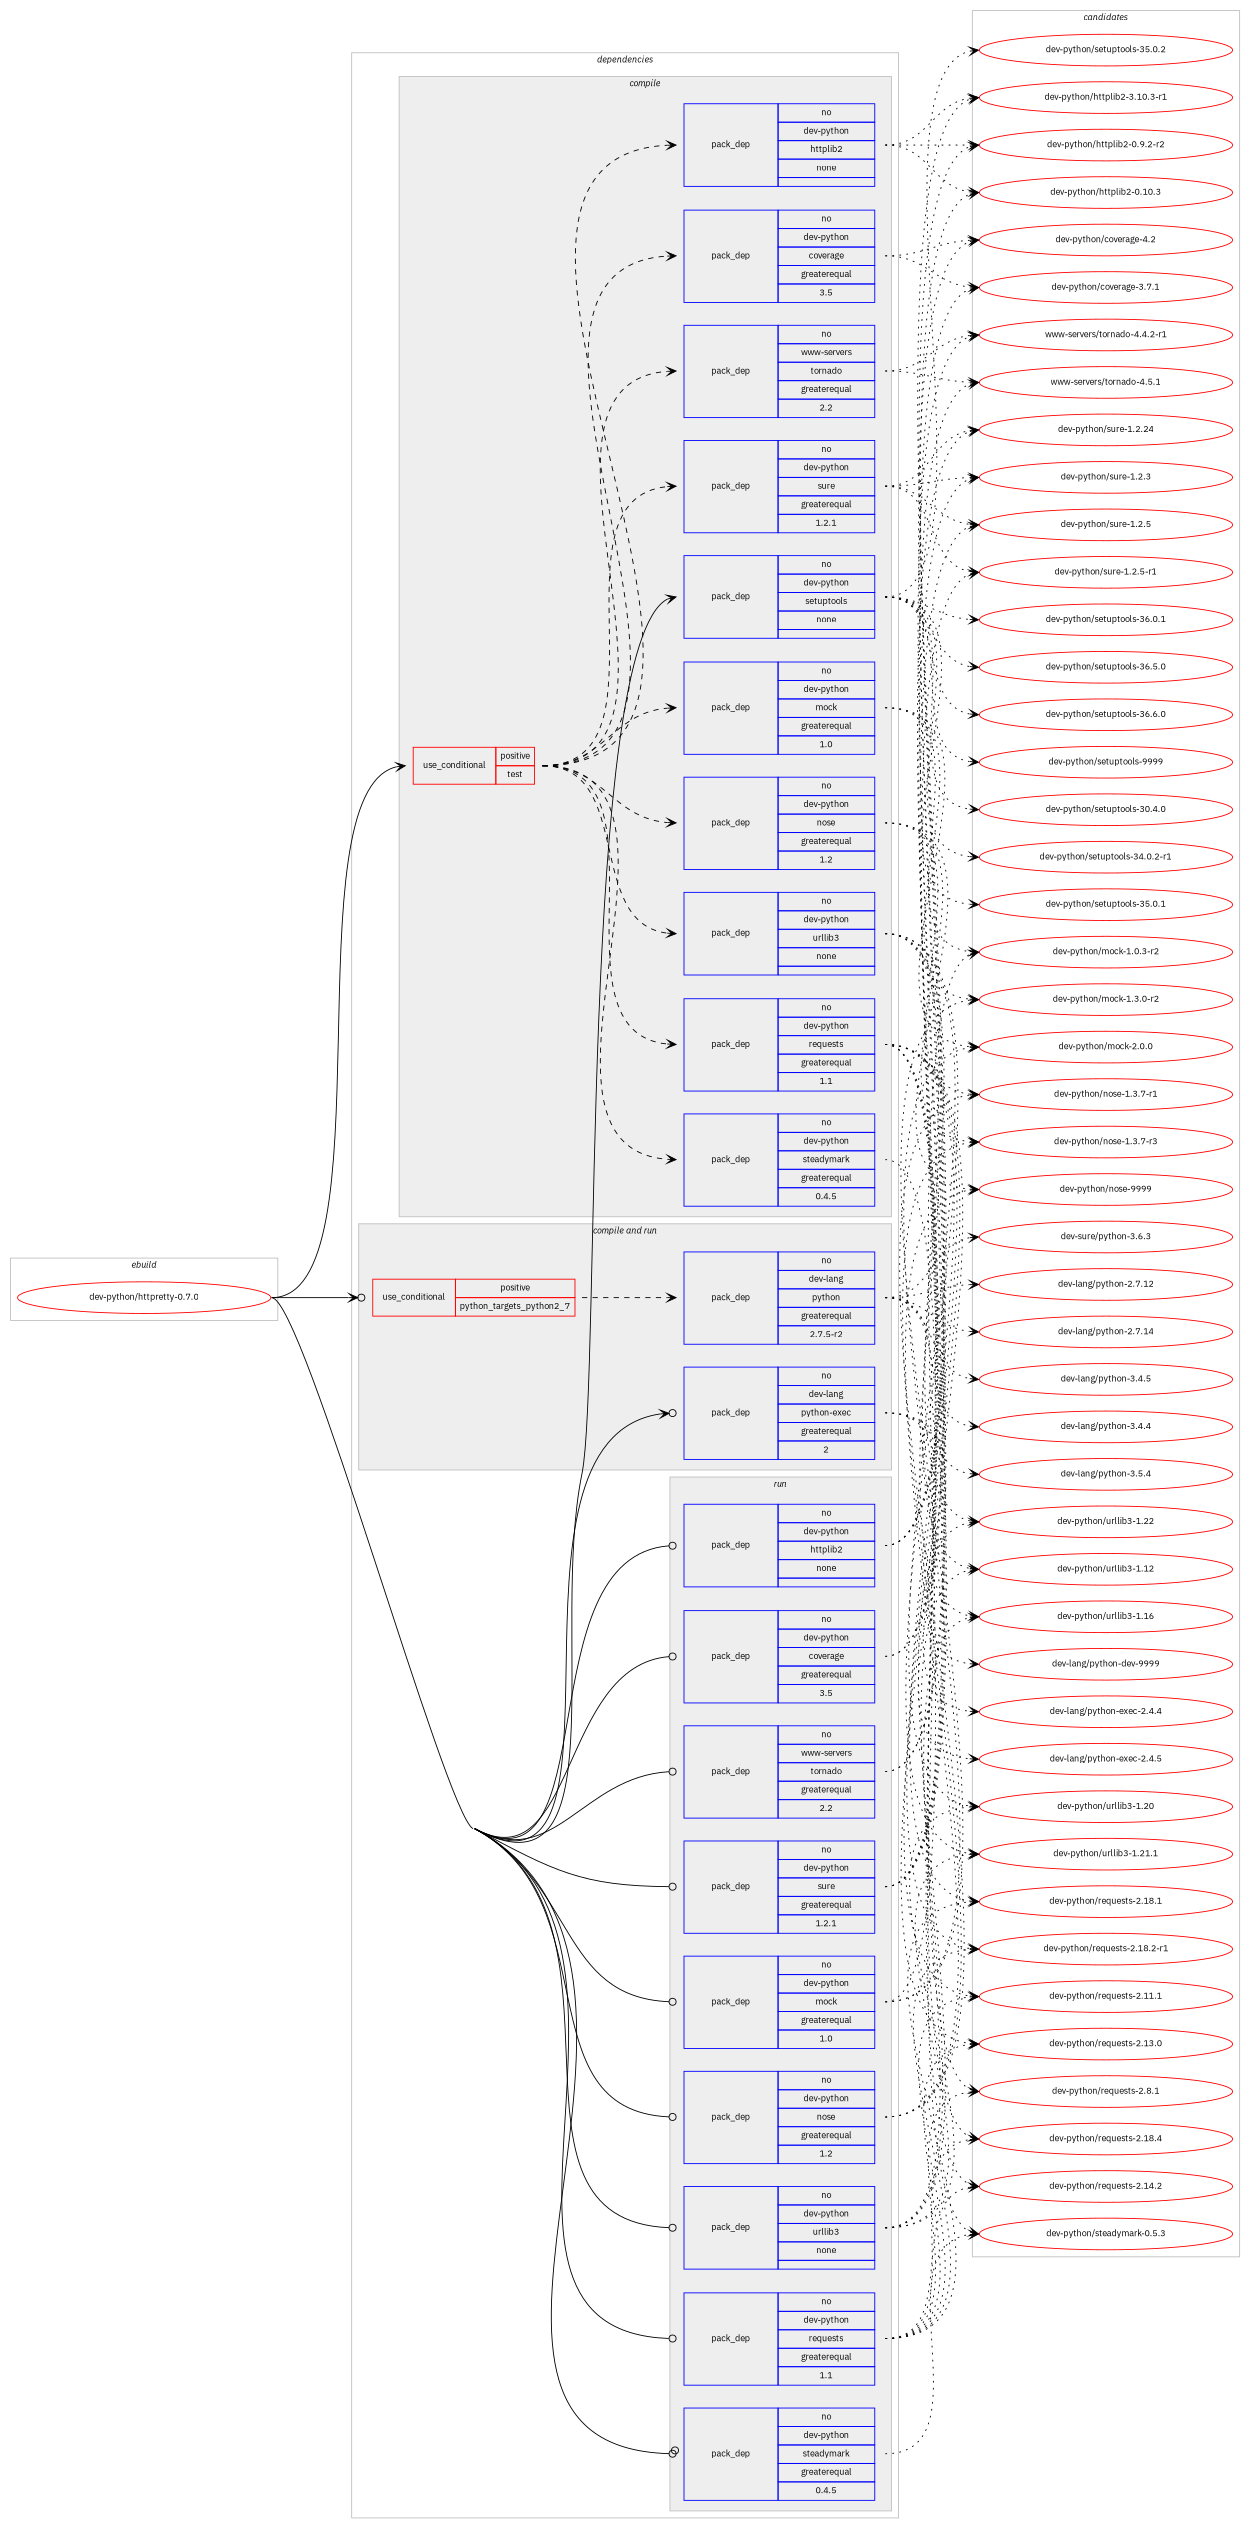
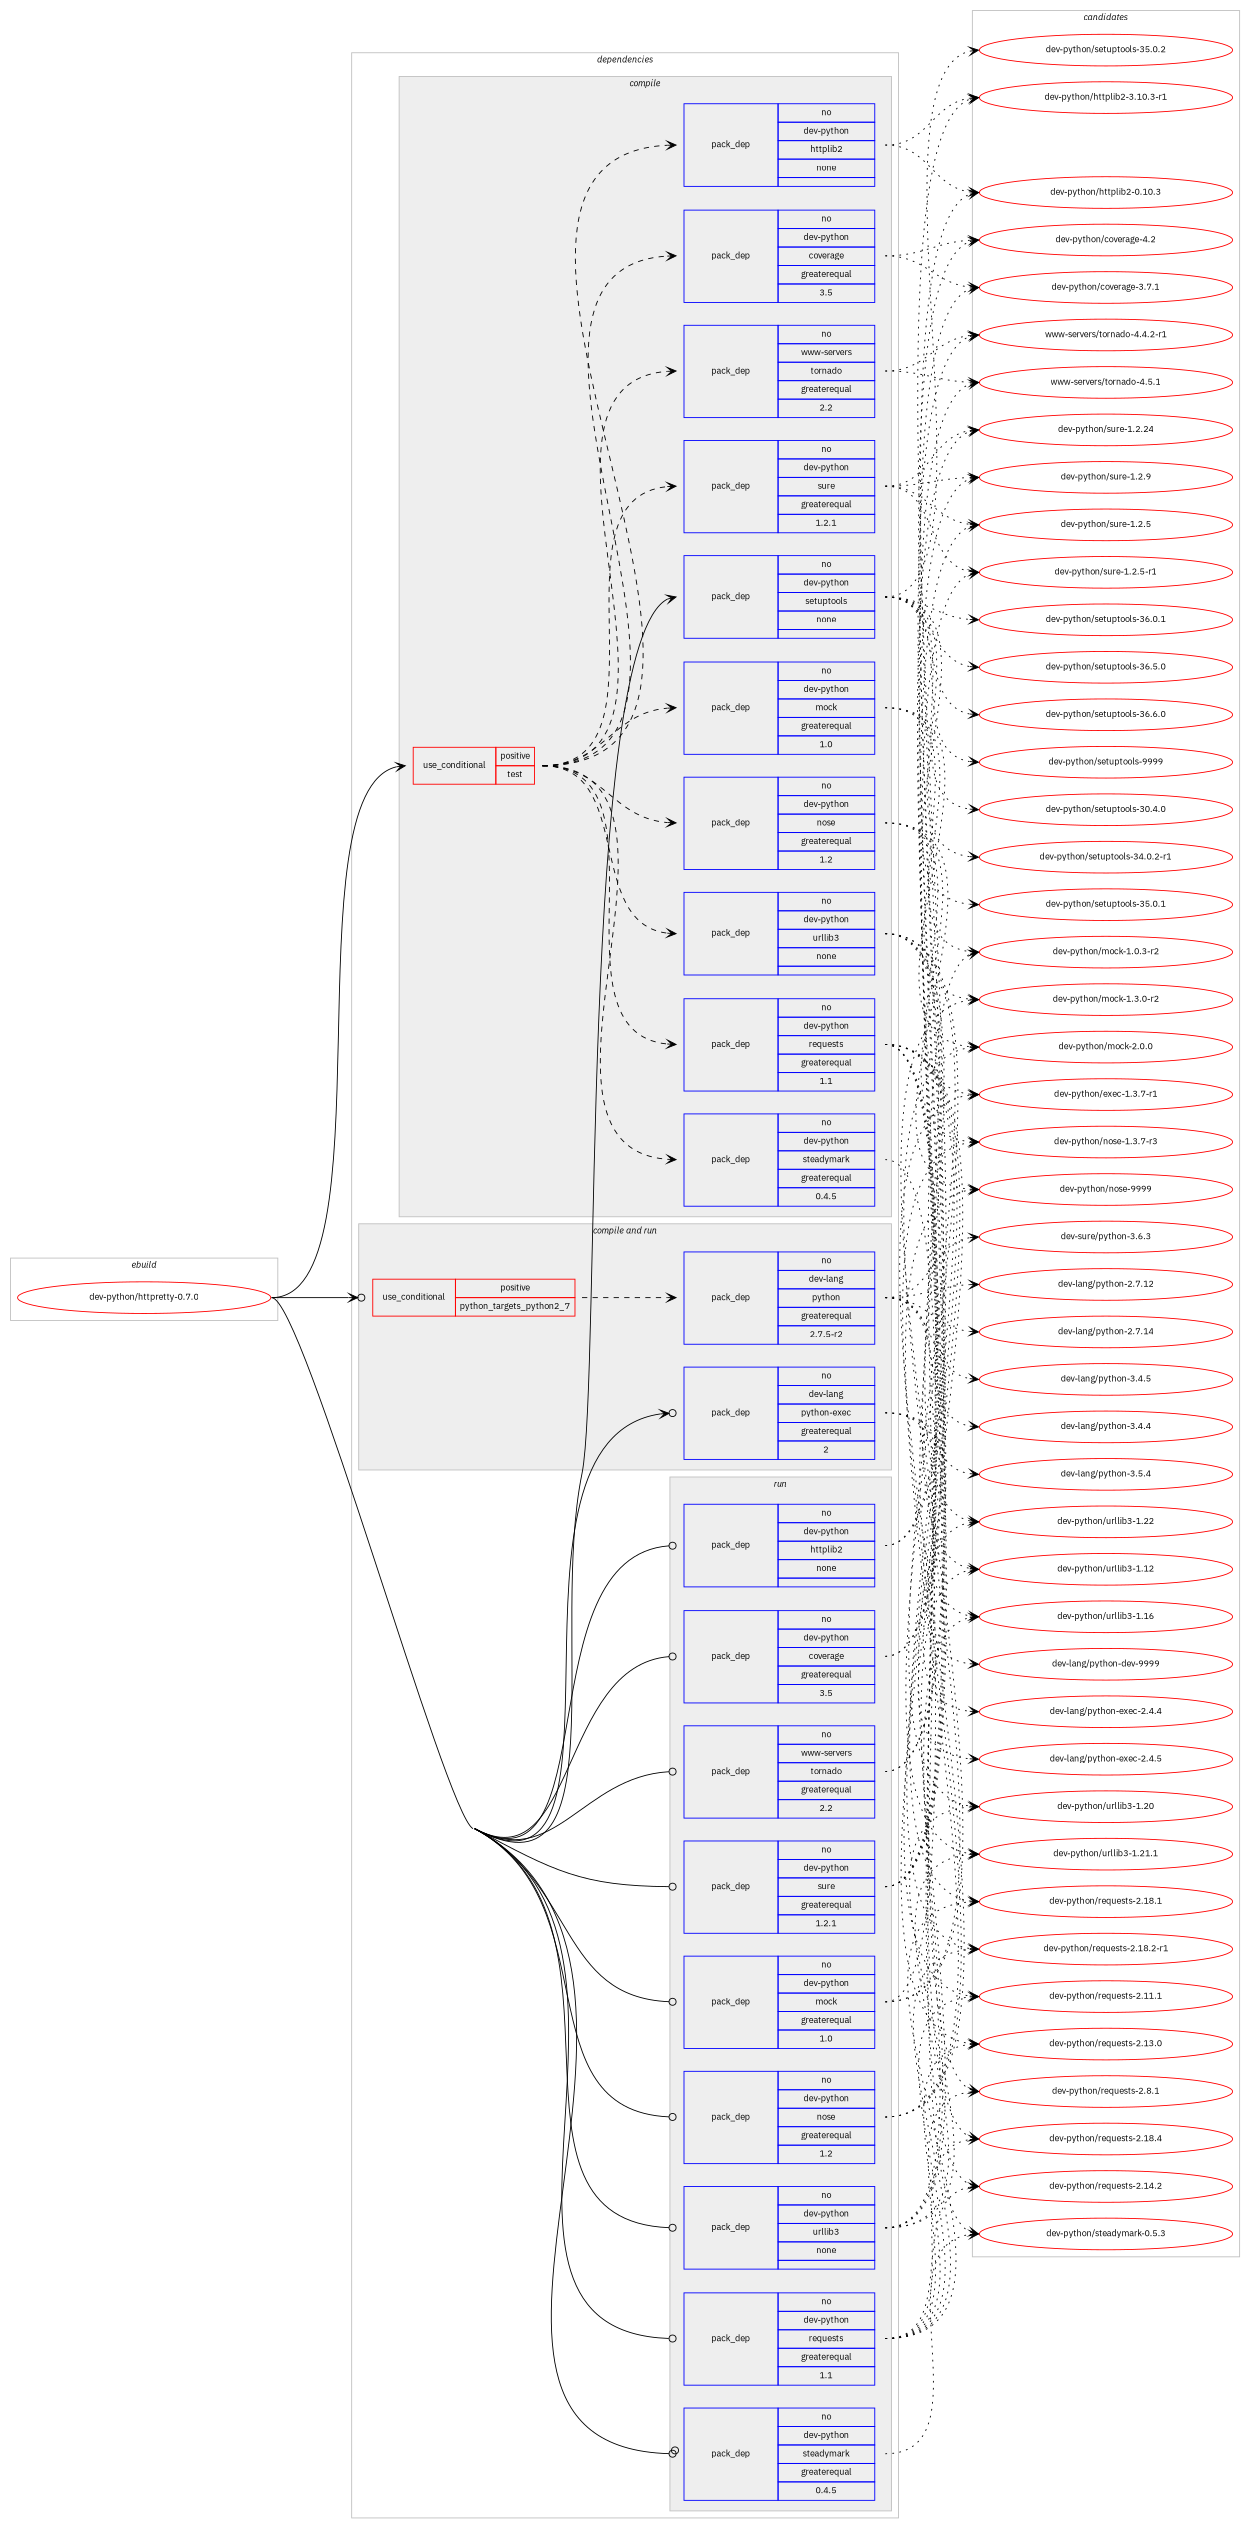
node "dev-python/httplib2-0.9.2-r2": removed
node "dev-python/sure-1.2.3": label "dev-python/sure-1.2.3" -> "dev-python/sure-1.2.9"
node "dev-python/nose-1.3.7-r1": label "dev-python/nose-1.3.7-r1" -> "dev-python/exec-1.3.7-r1"
